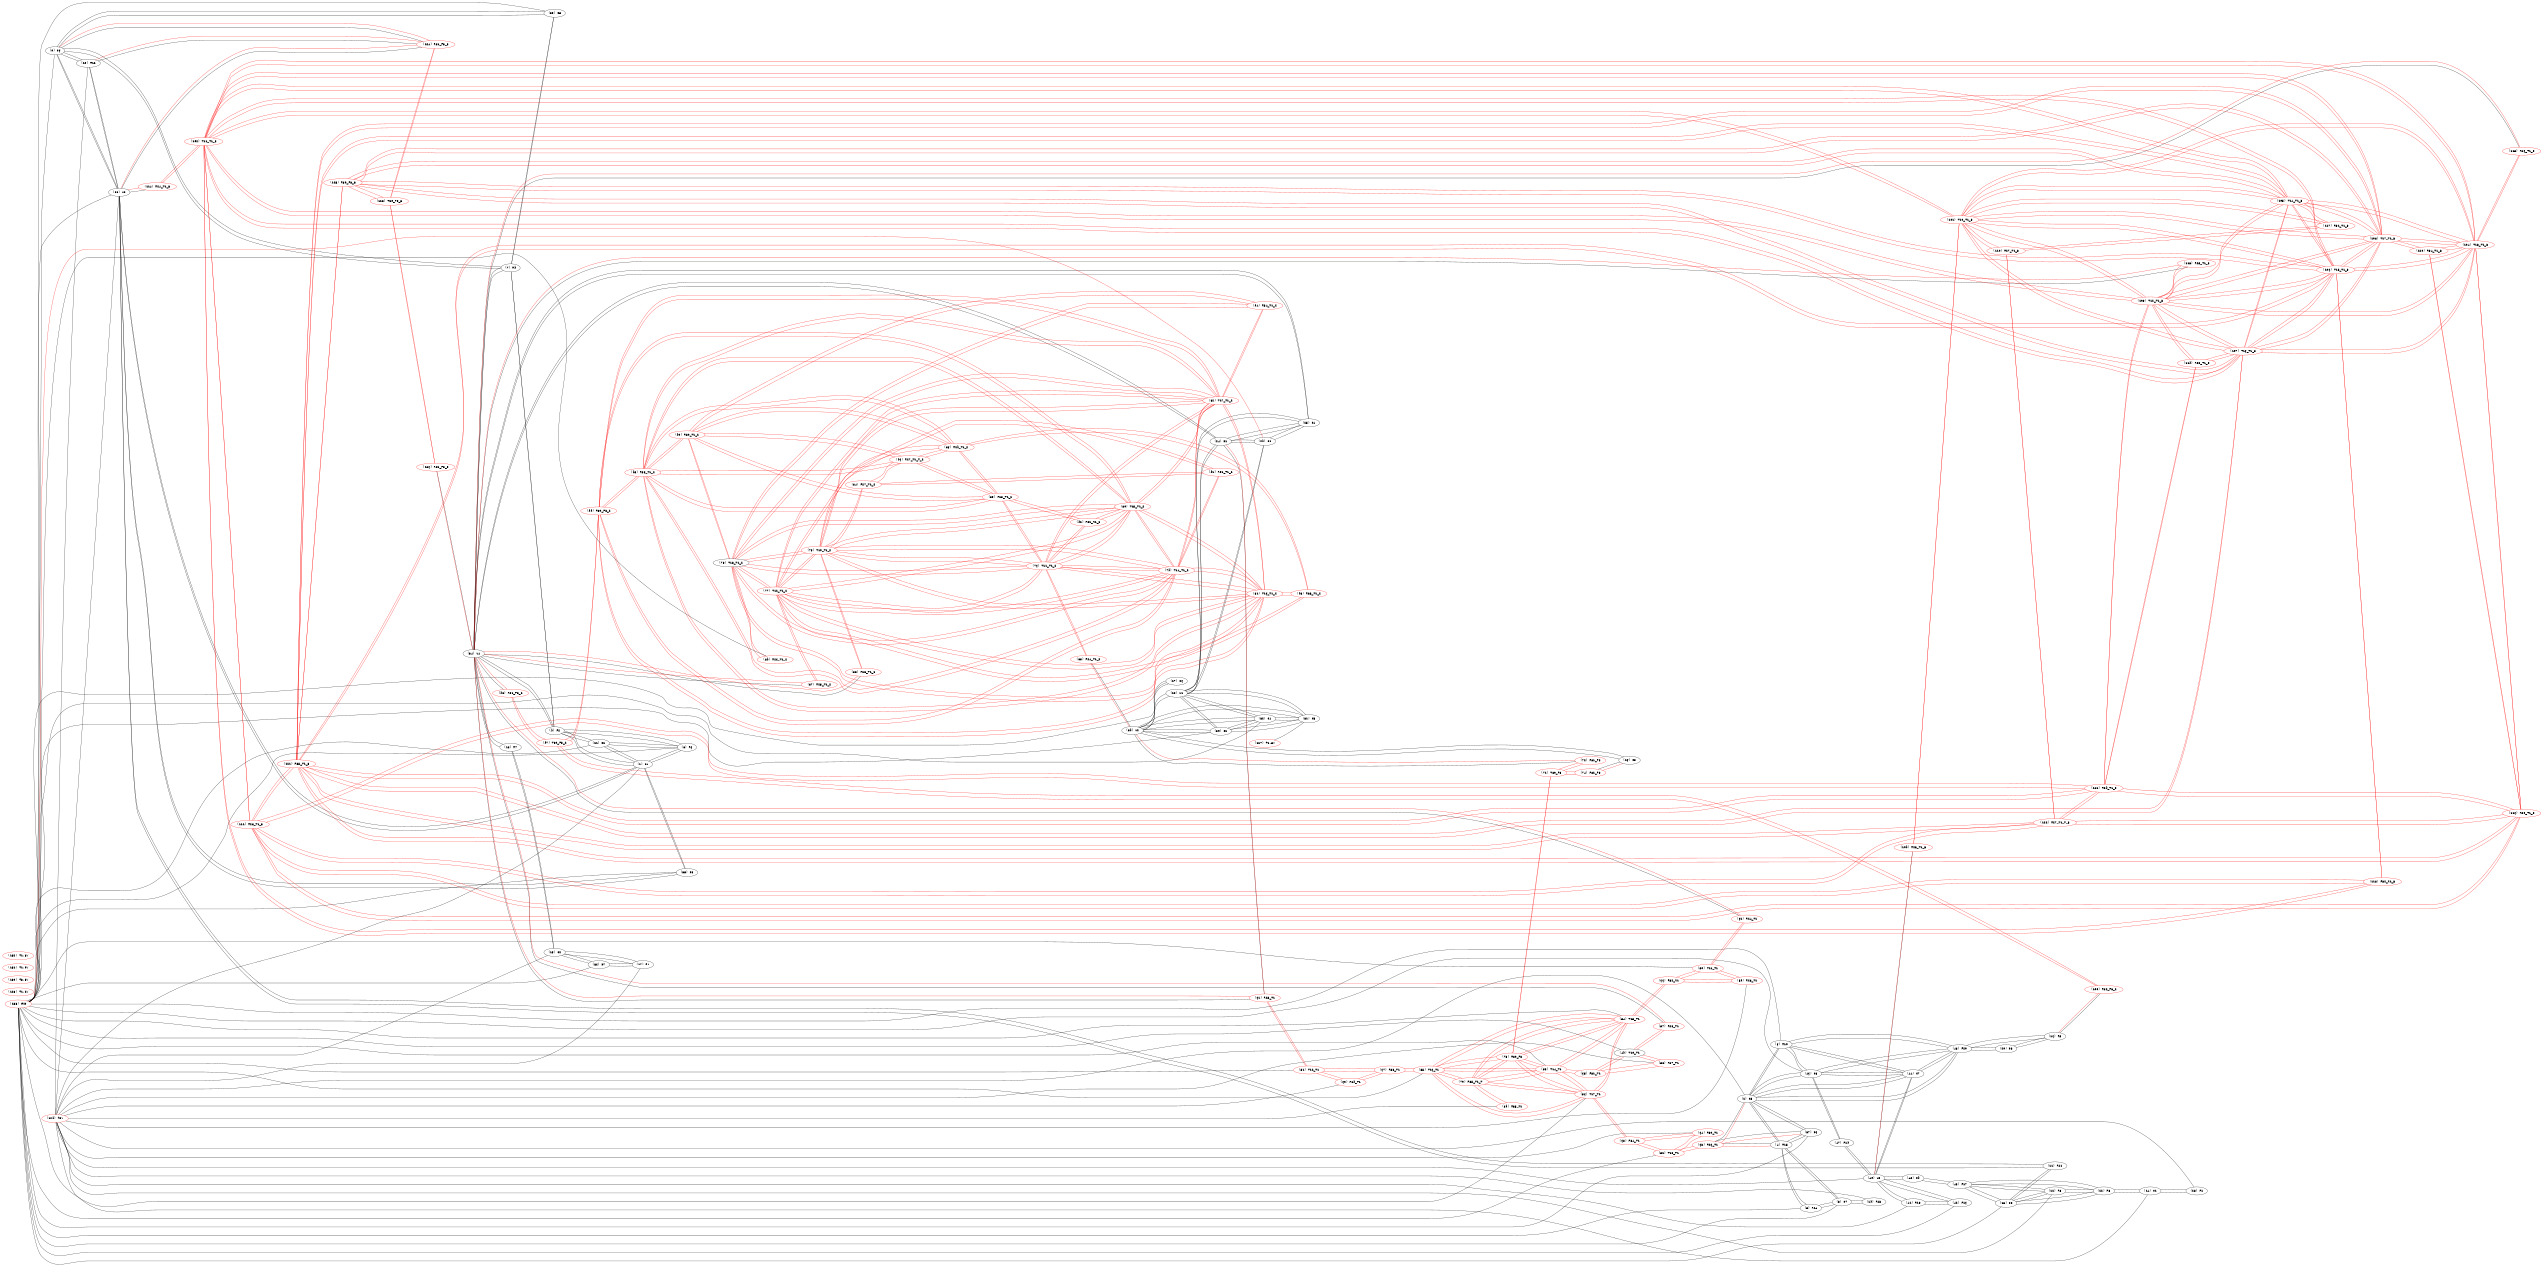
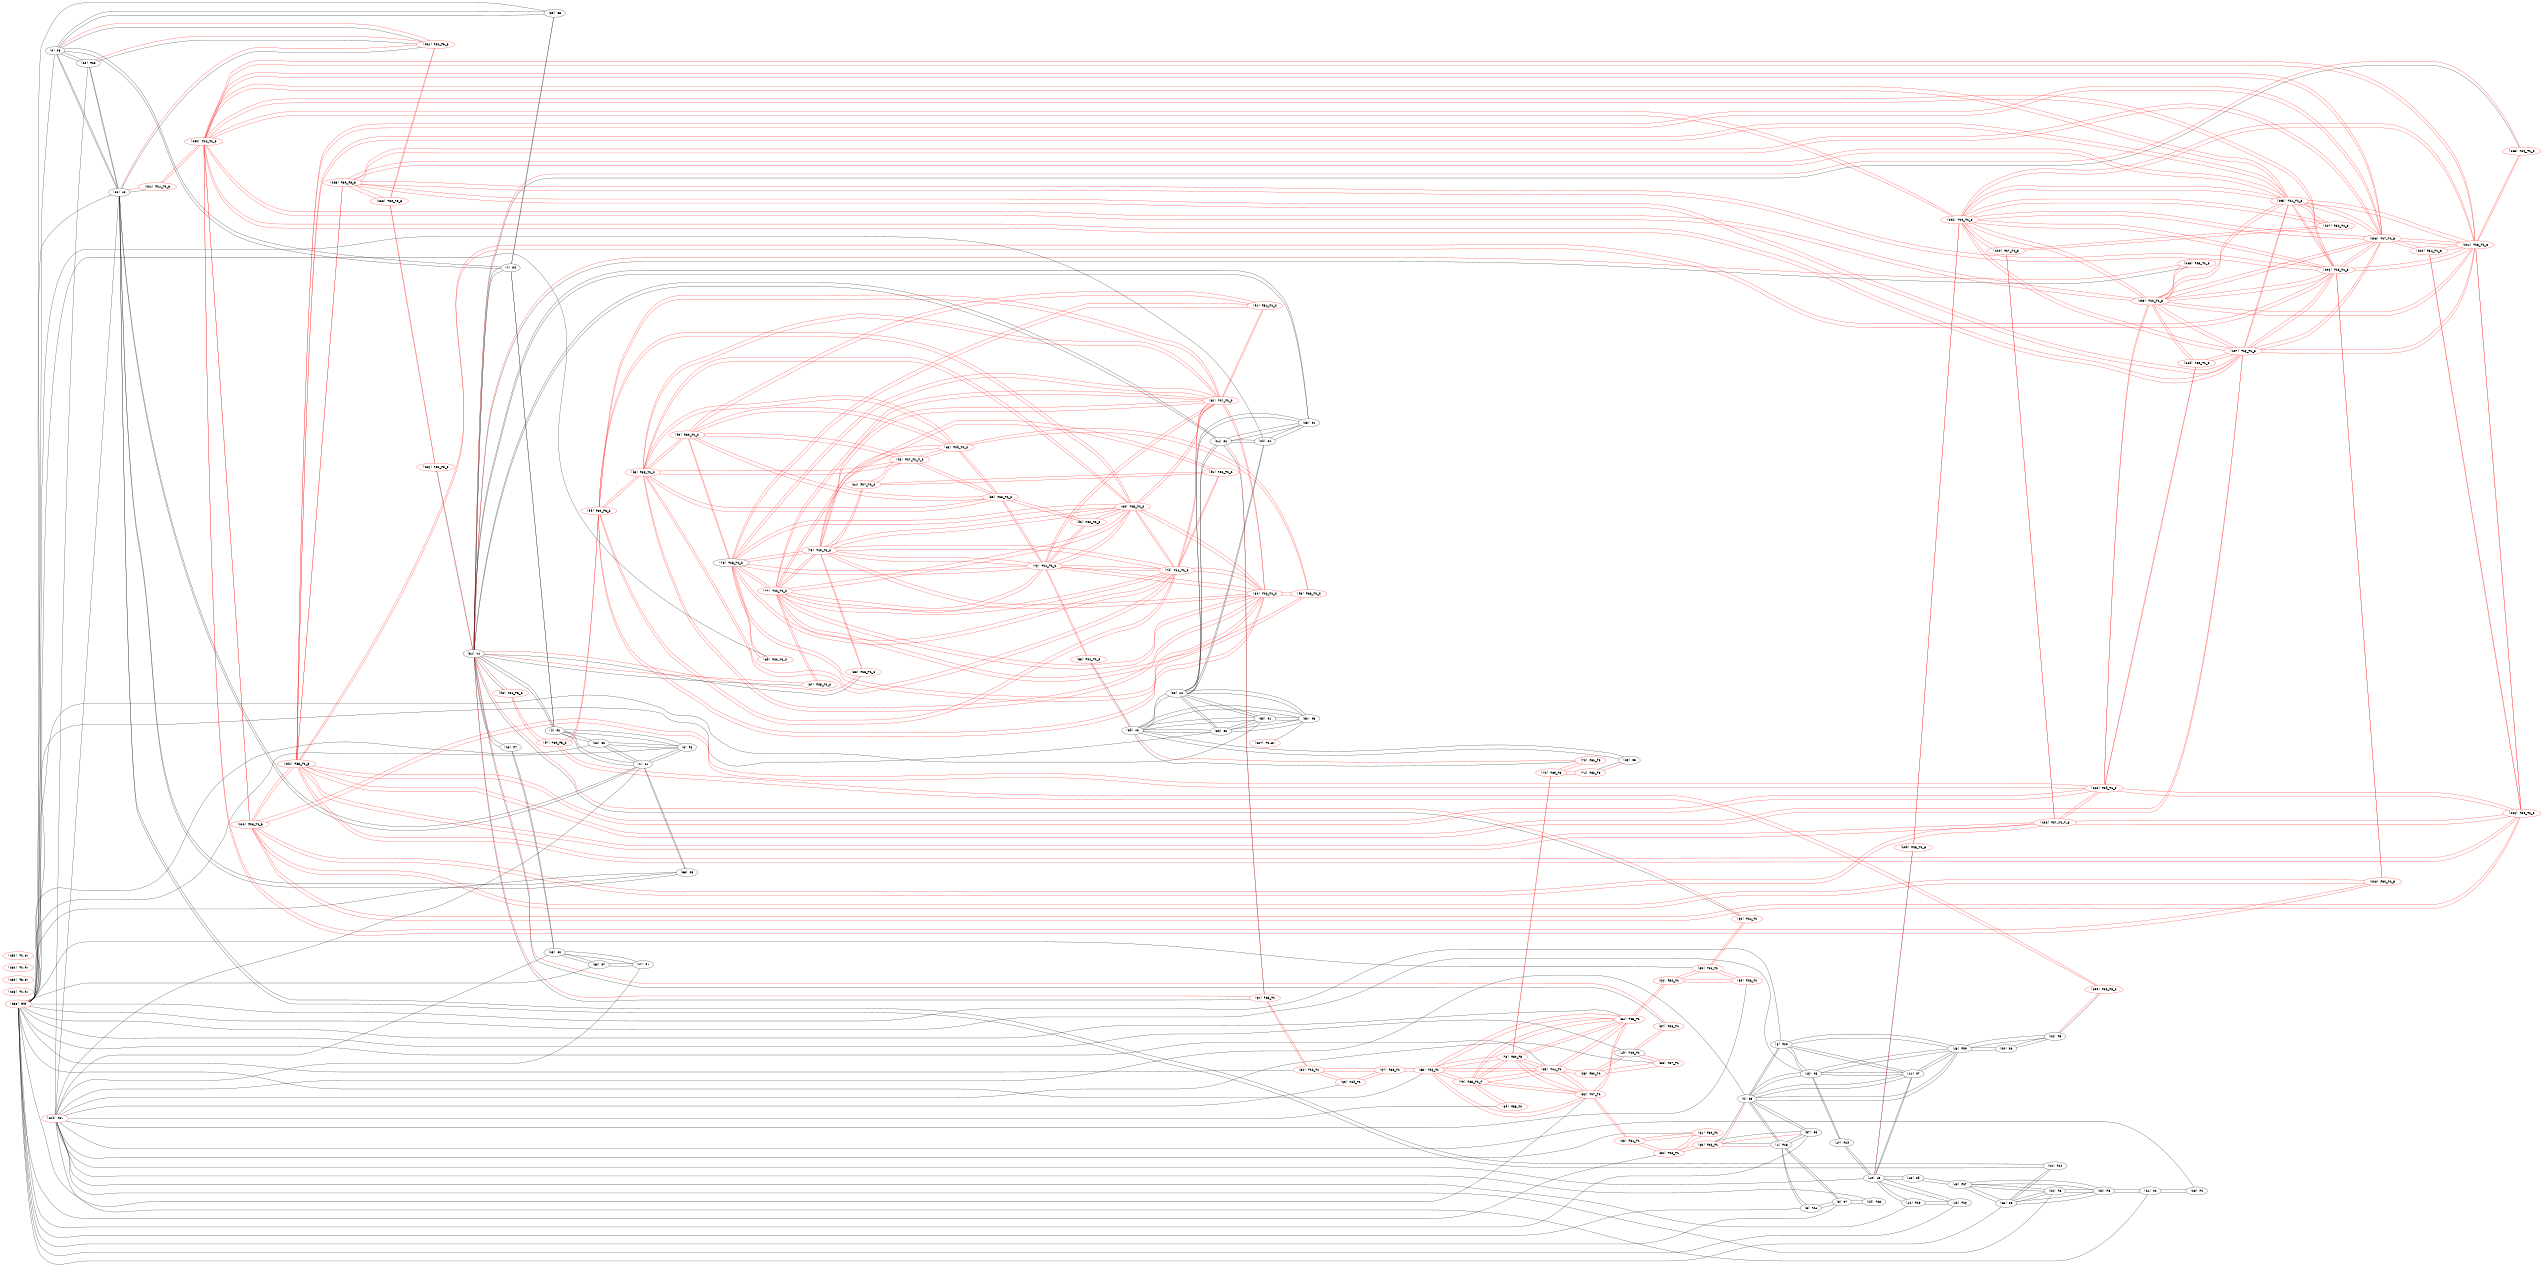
edge "(29) C1" -- "(133) GND": color red -> black
node "(27) C6": removed
